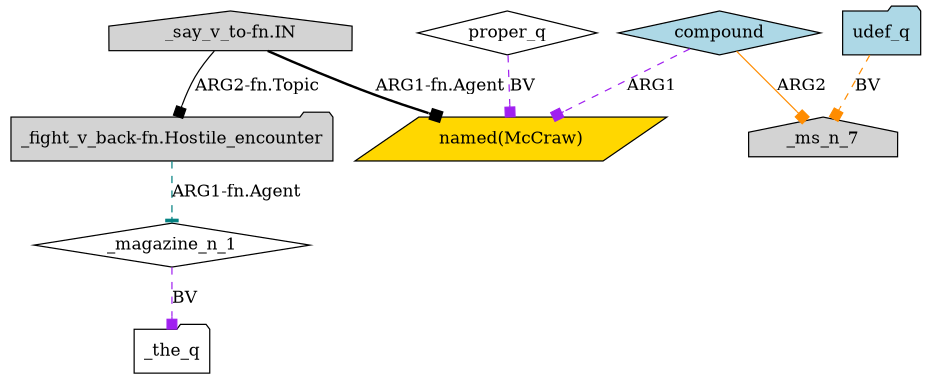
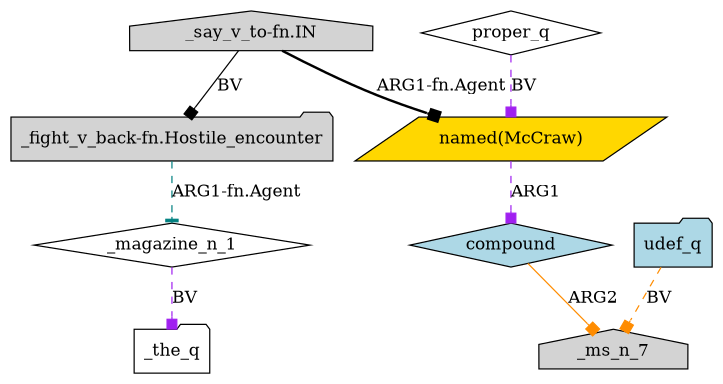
edge "compound" -> "named(McCraw)": reversed
edge "_say_v_to-fn.IN" -> "_fight_v_back-fn.Hostile_encounter": label "ARG2-fn.Topic" -> "BV"
